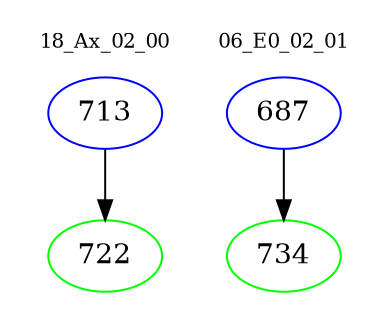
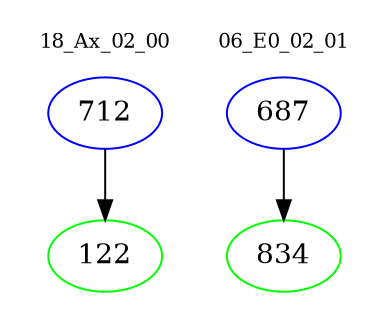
node "713": label "713" -> "712"
node "722": label "722" -> "122"
node "734": label "734" -> "834"
